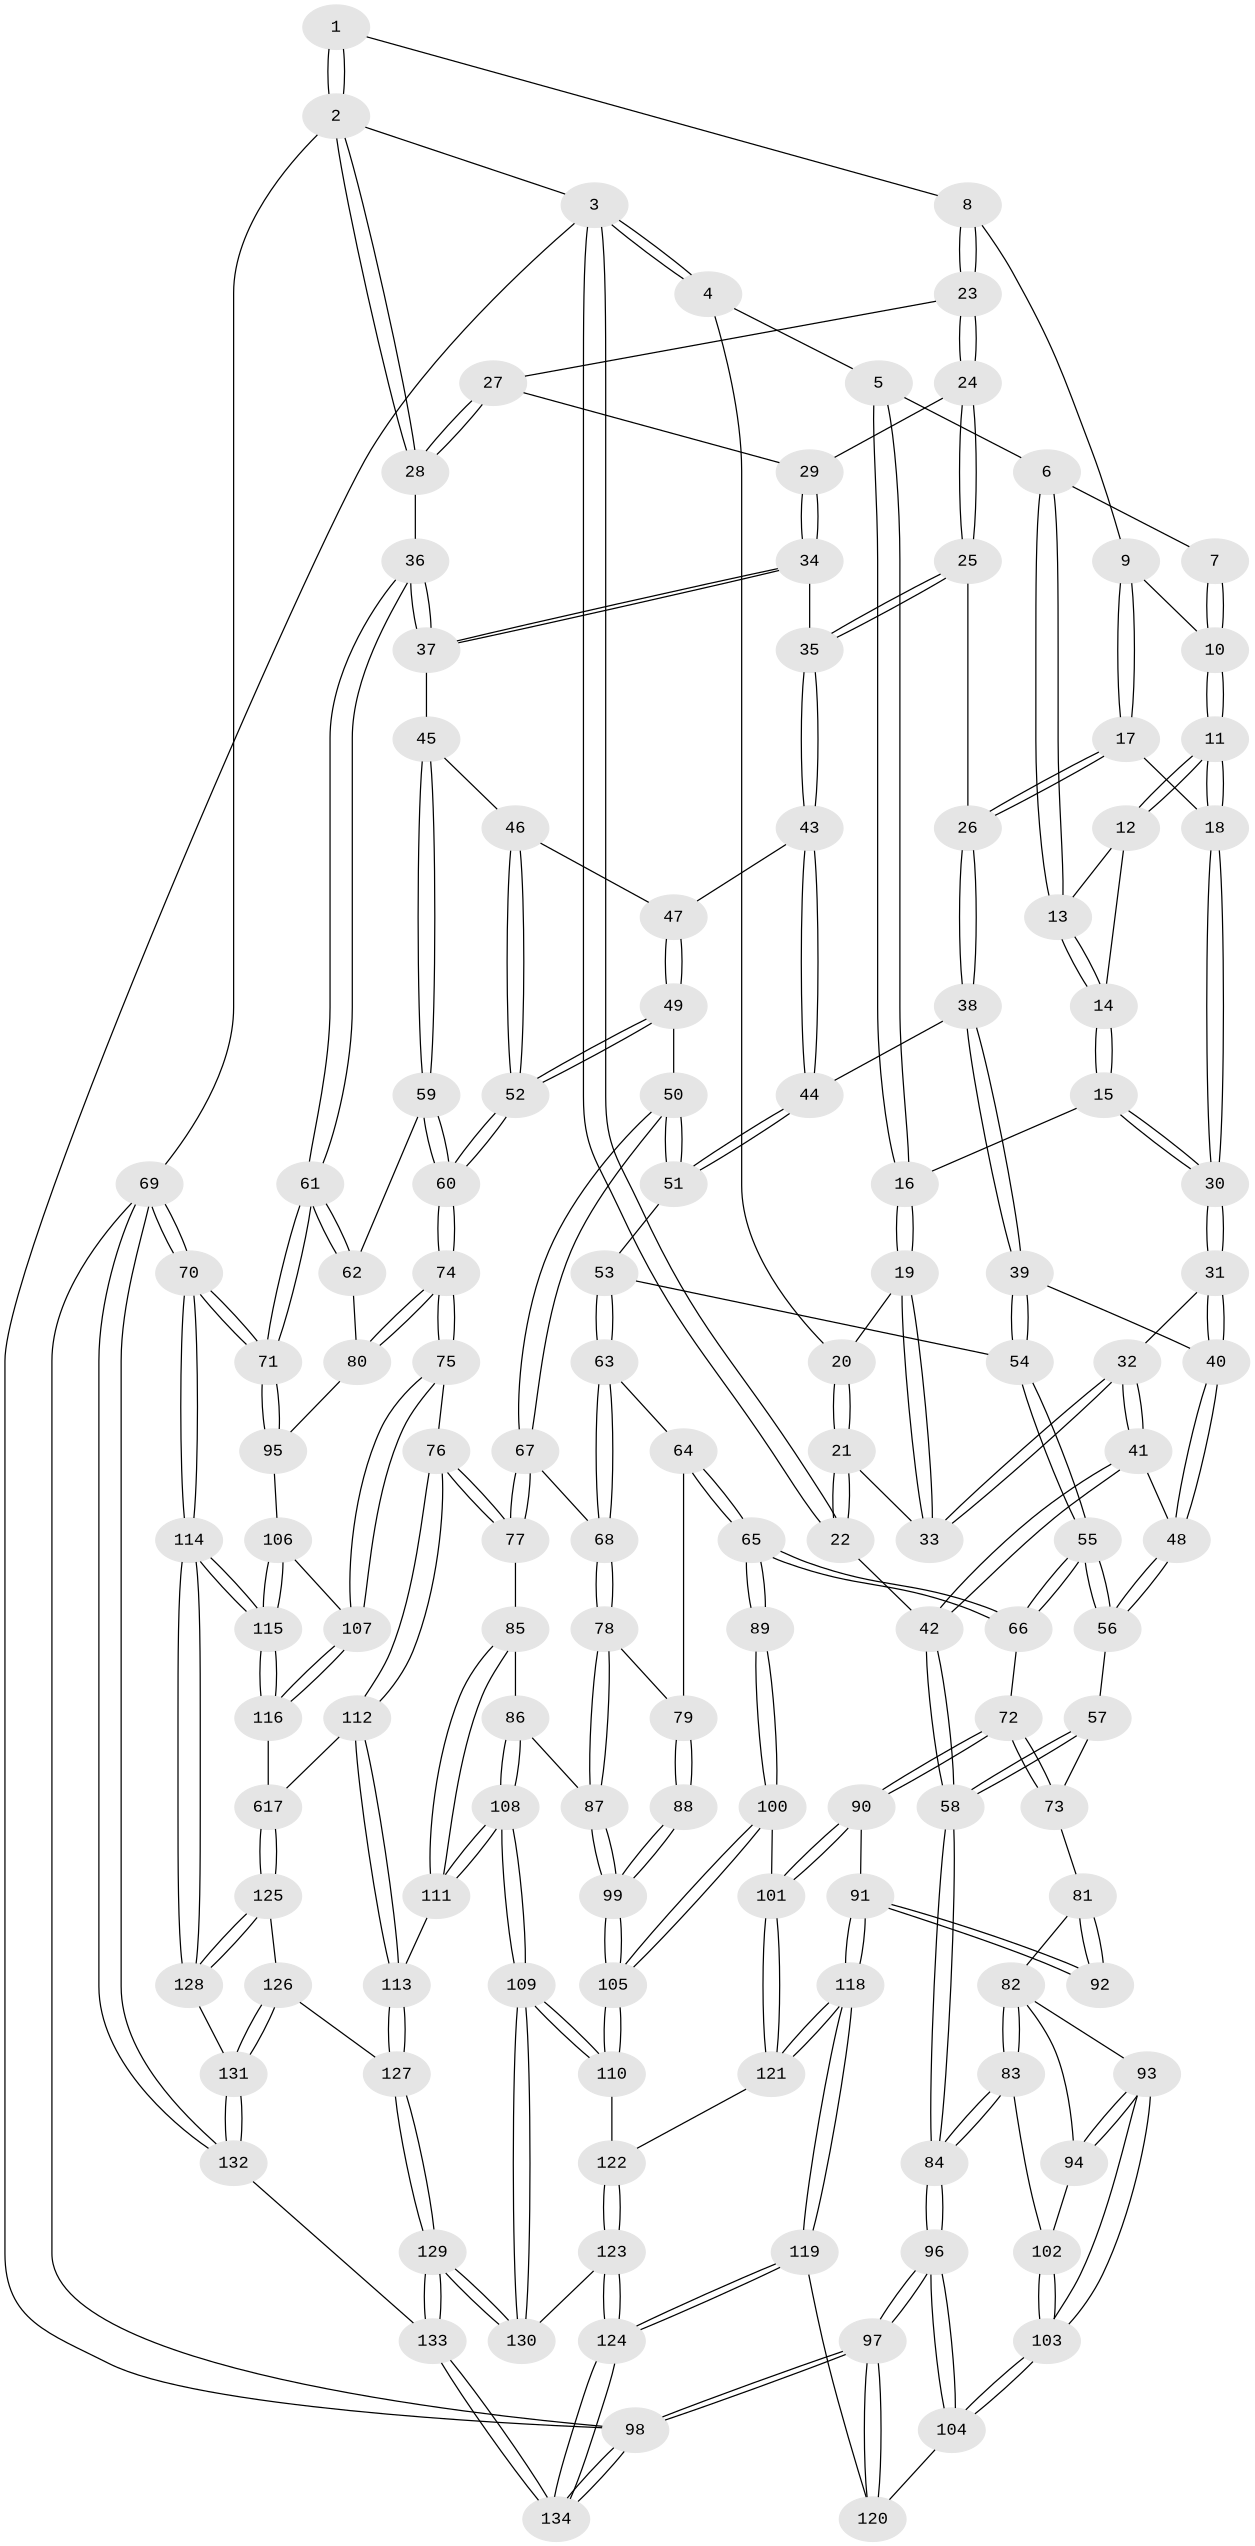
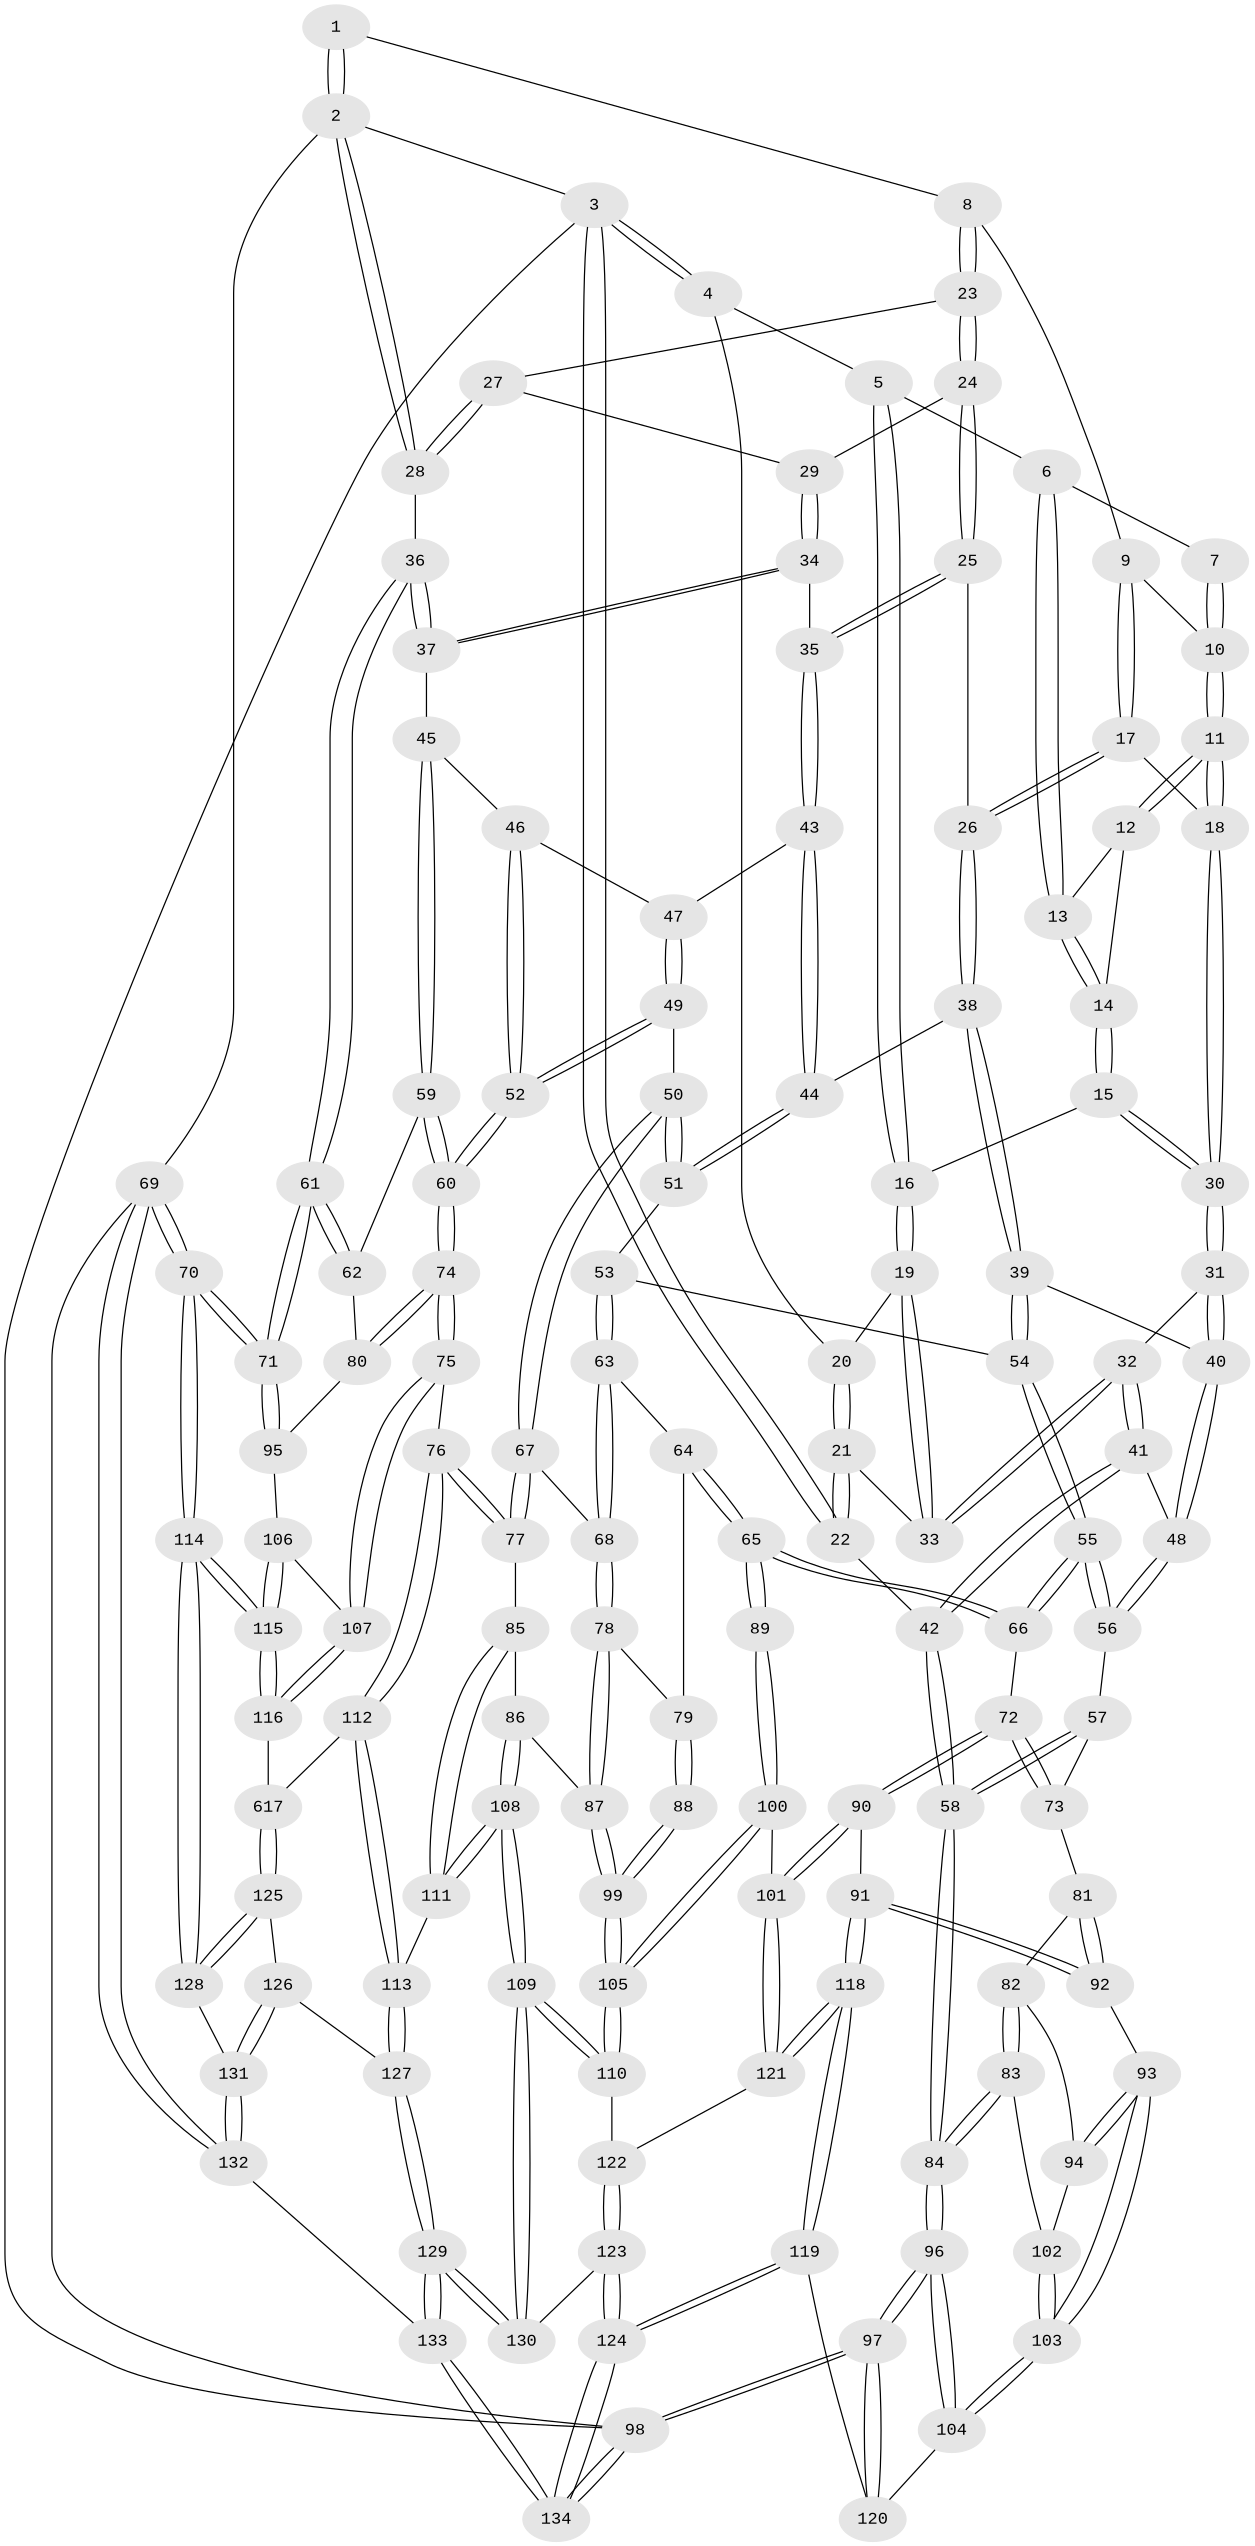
edge "82" -- "93": now "92" -- "93"
